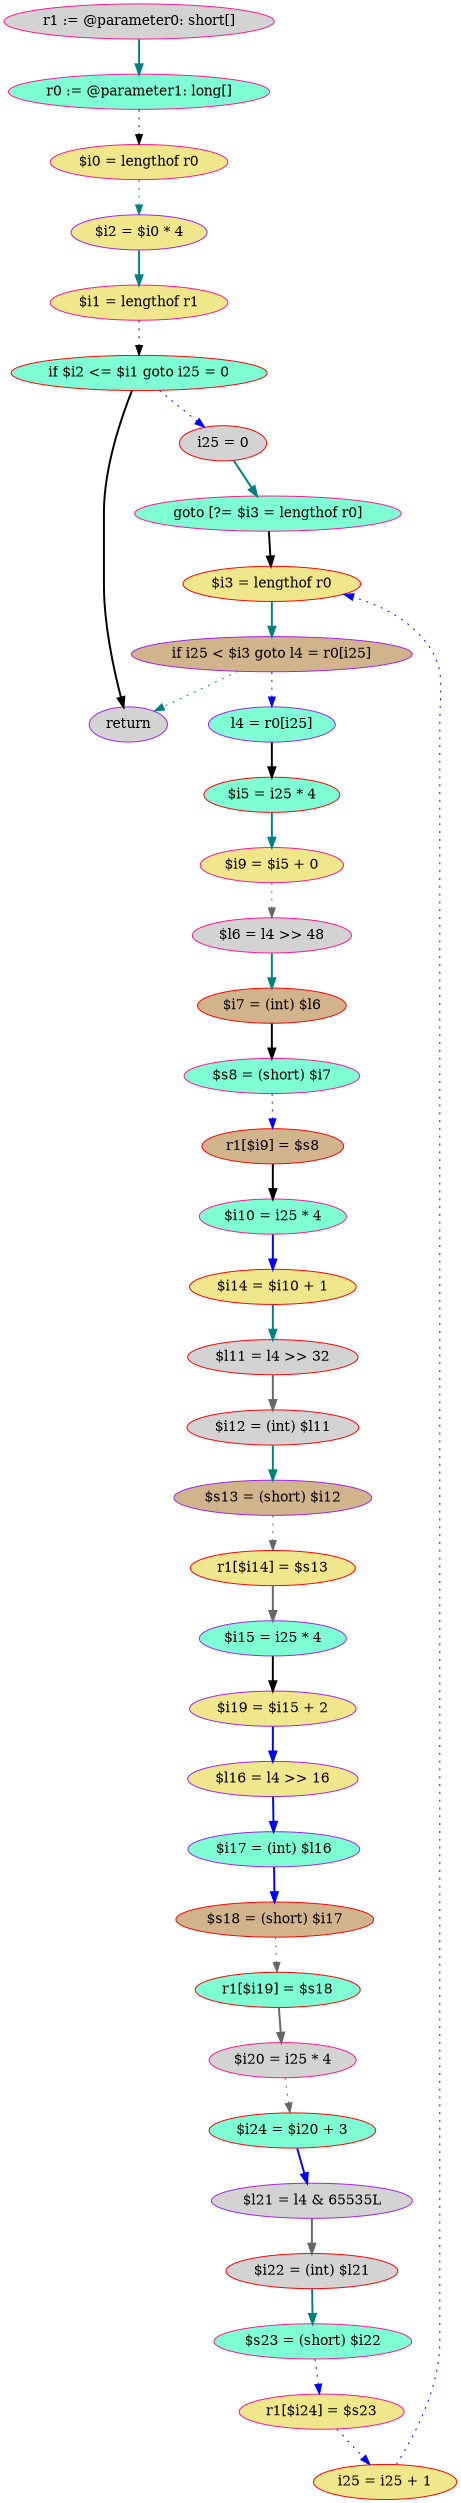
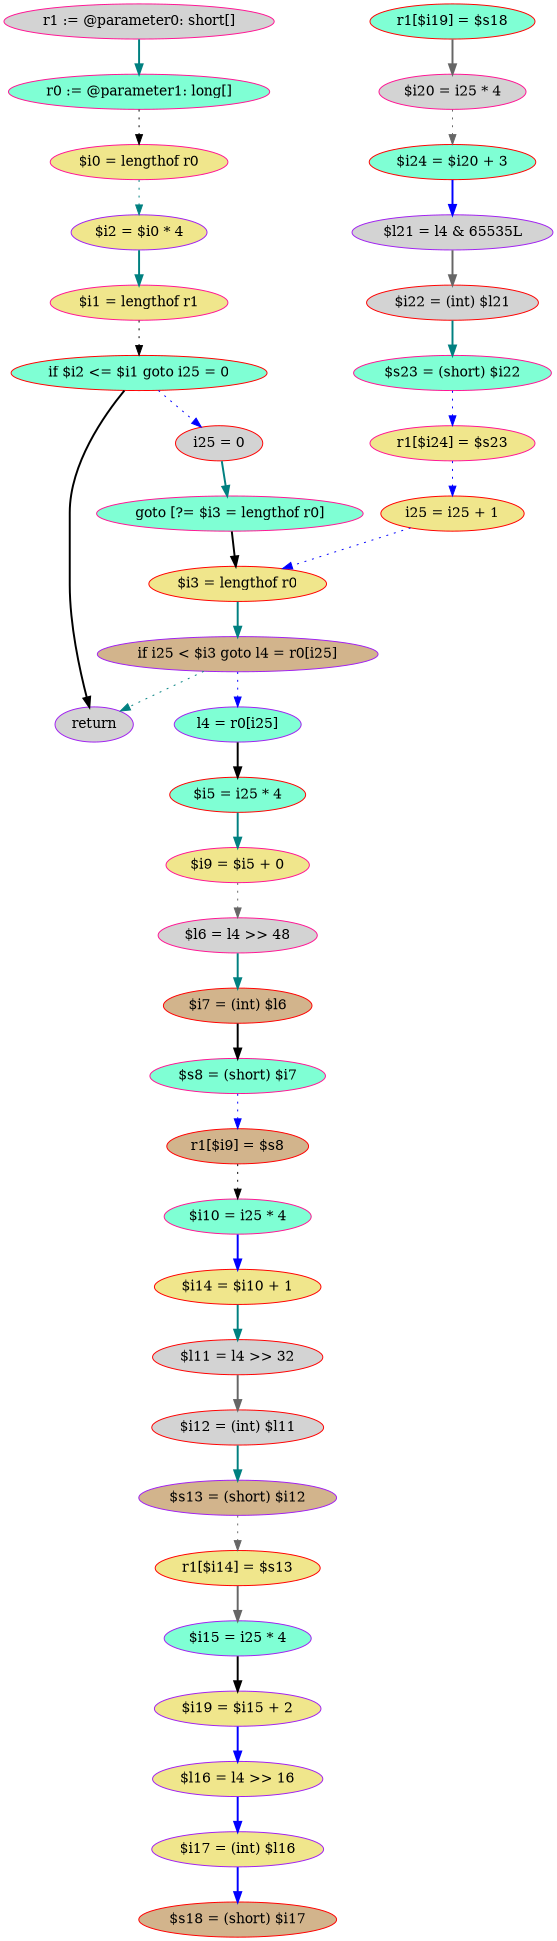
edge "r1[$i9] = $s8" -> "$i10 = i25 * 4": style bold -> dotted
node "$i17 = (int) $l16": fillcolor aquamarine -> khaki
edge "$s18 = (short) $i17" -> "r1[$i19] = $s18": removed
